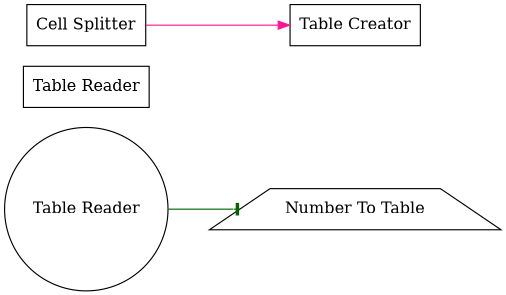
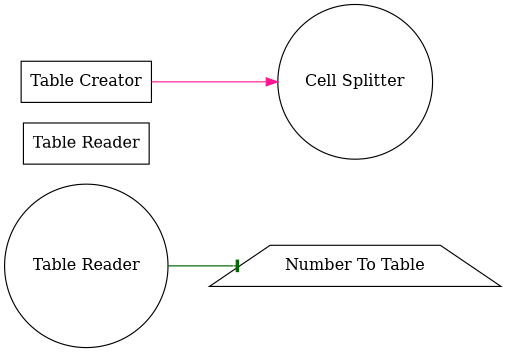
node "Cell Splitter": shape box -> circle
edge "Cell Splitter" -> "Table Creator": reversed
